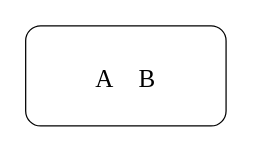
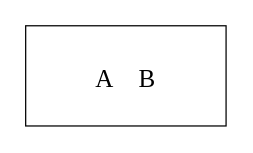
node "A B": shape rounded rectangle -> rectangle
